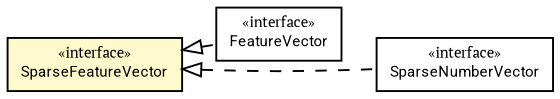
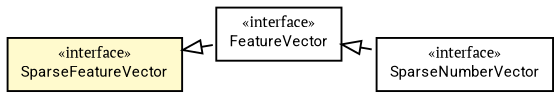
edge "SparseNumberVector" -> "SparseFeatureVector": now "SparseNumberVector" -> "FeatureVector"
